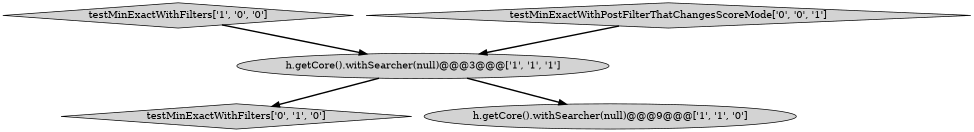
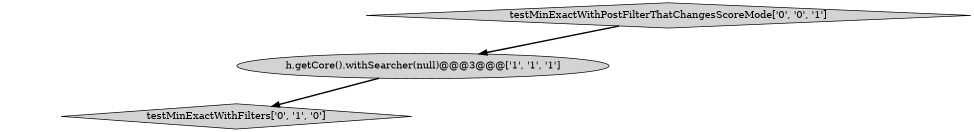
node "testMinExactWithFilters['1', '0', '0']": removed
node "h.getCore().withSearcher(null)@@@9@@@['1', '1', '0']": removed
